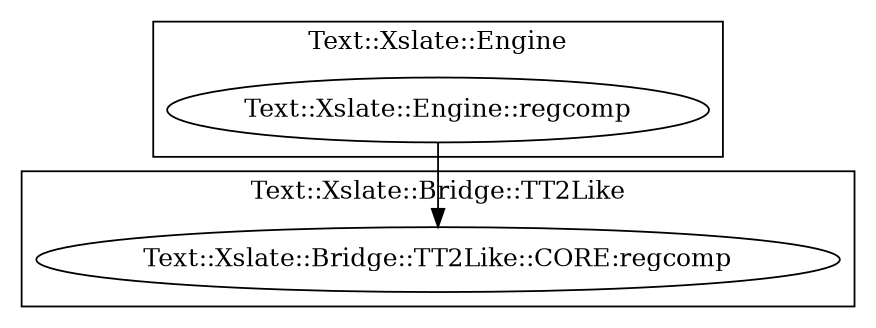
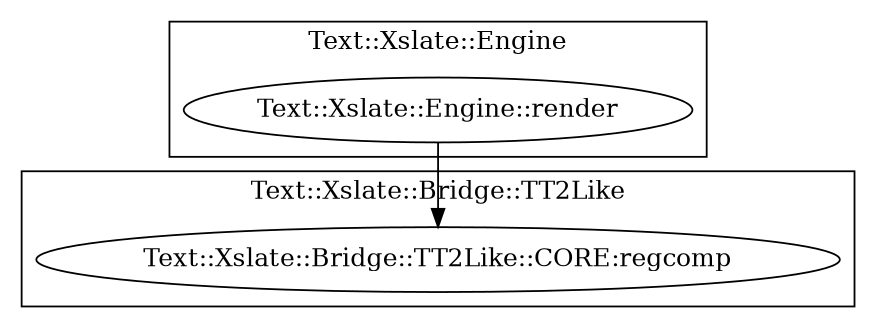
node "Text::Xslate::Engine::regcomp": label "Text::Xslate::Engine::regcomp" -> "Text::Xslate::Engine::render"
